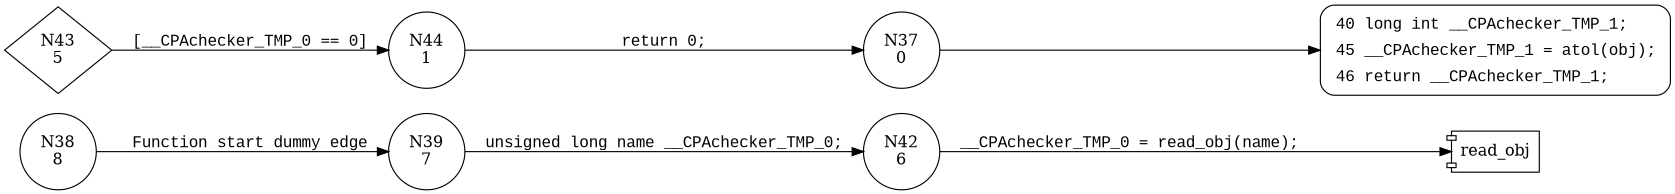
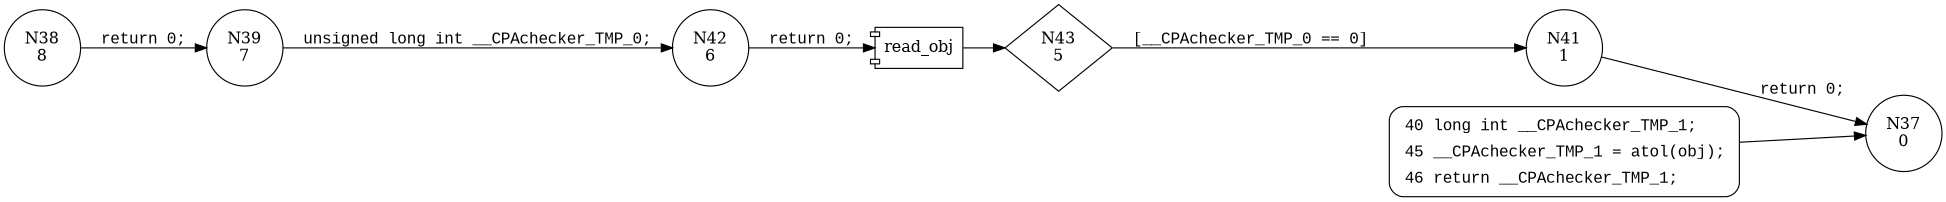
edge "read_obj" -> "N43 5": added
node "N44 1": label "N44 1" -> "N41 1"
edge "N37 0" -> "40": reversed
edge "N38 8" -> "N39 7": label "Function start dummy edge" -> "return 0;"
edge "N39 7" -> "N42 6": label "unsigned long name __CPAchecker_TMP_0;" -> "unsigned long int __CPAchecker_TMP_0;"
edge "N42 6" -> "read_obj": label "__CPAchecker_TMP_0 = read_obj(name);" -> "return 0;"
